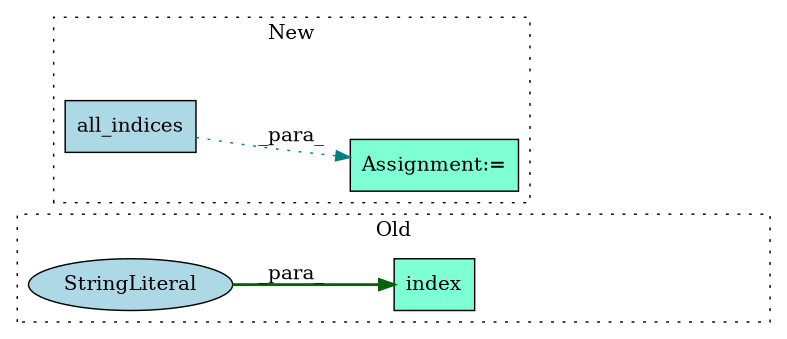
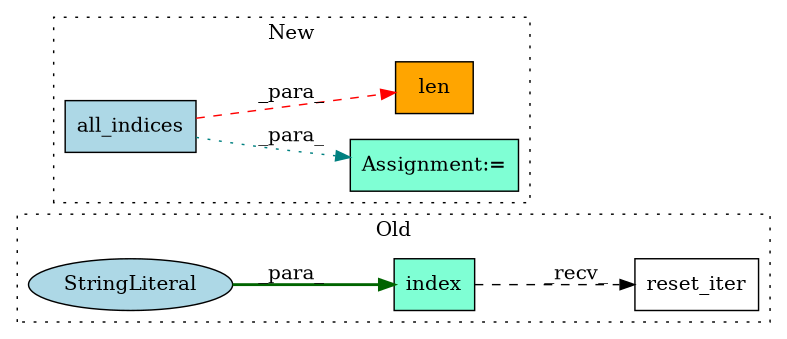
node "len": added
node "reset_iter": added
